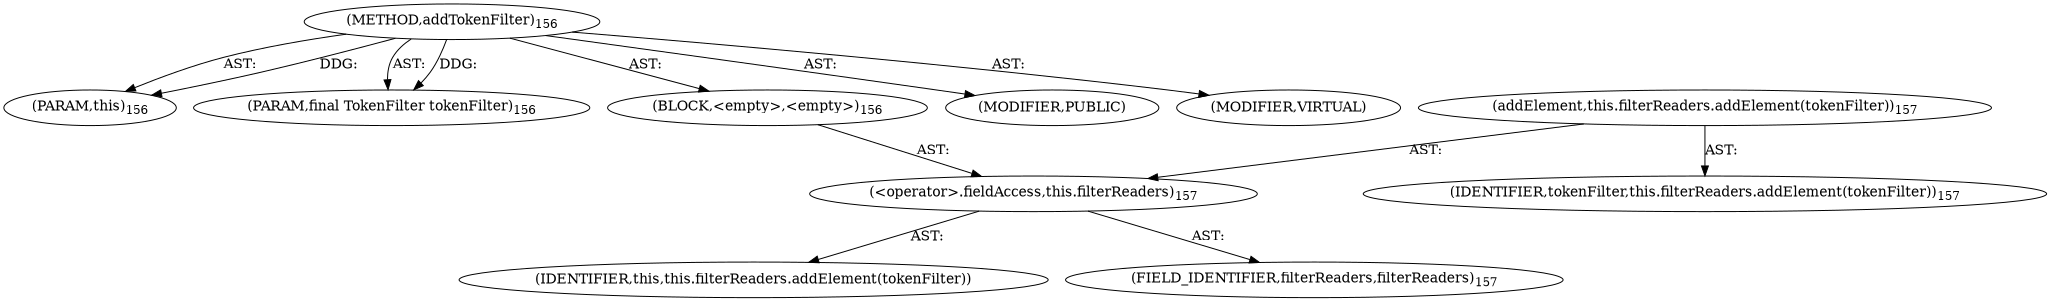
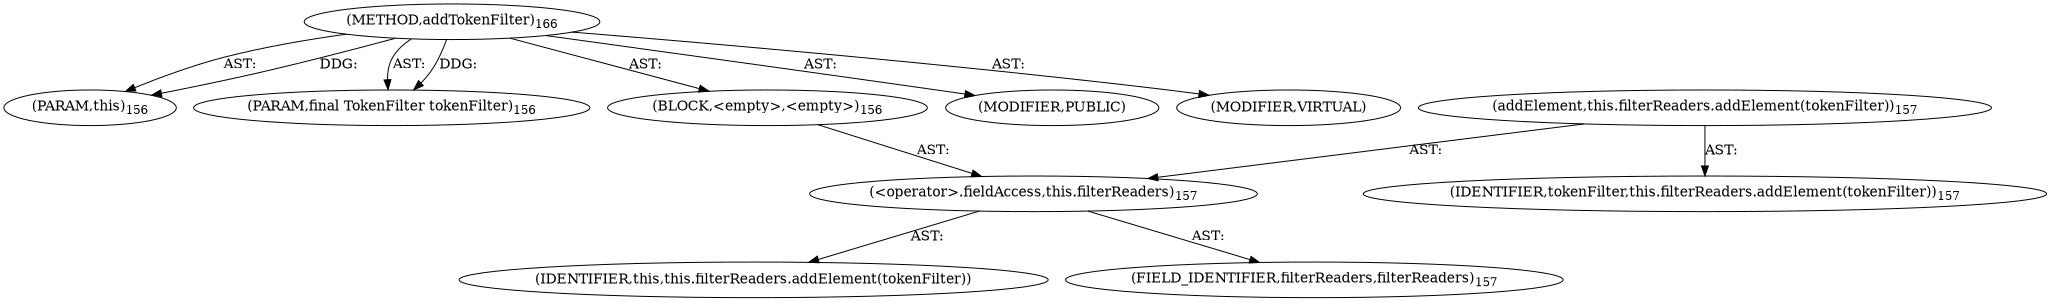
node "(METHOD,addTokenFilter)": text "156" -> "166"
